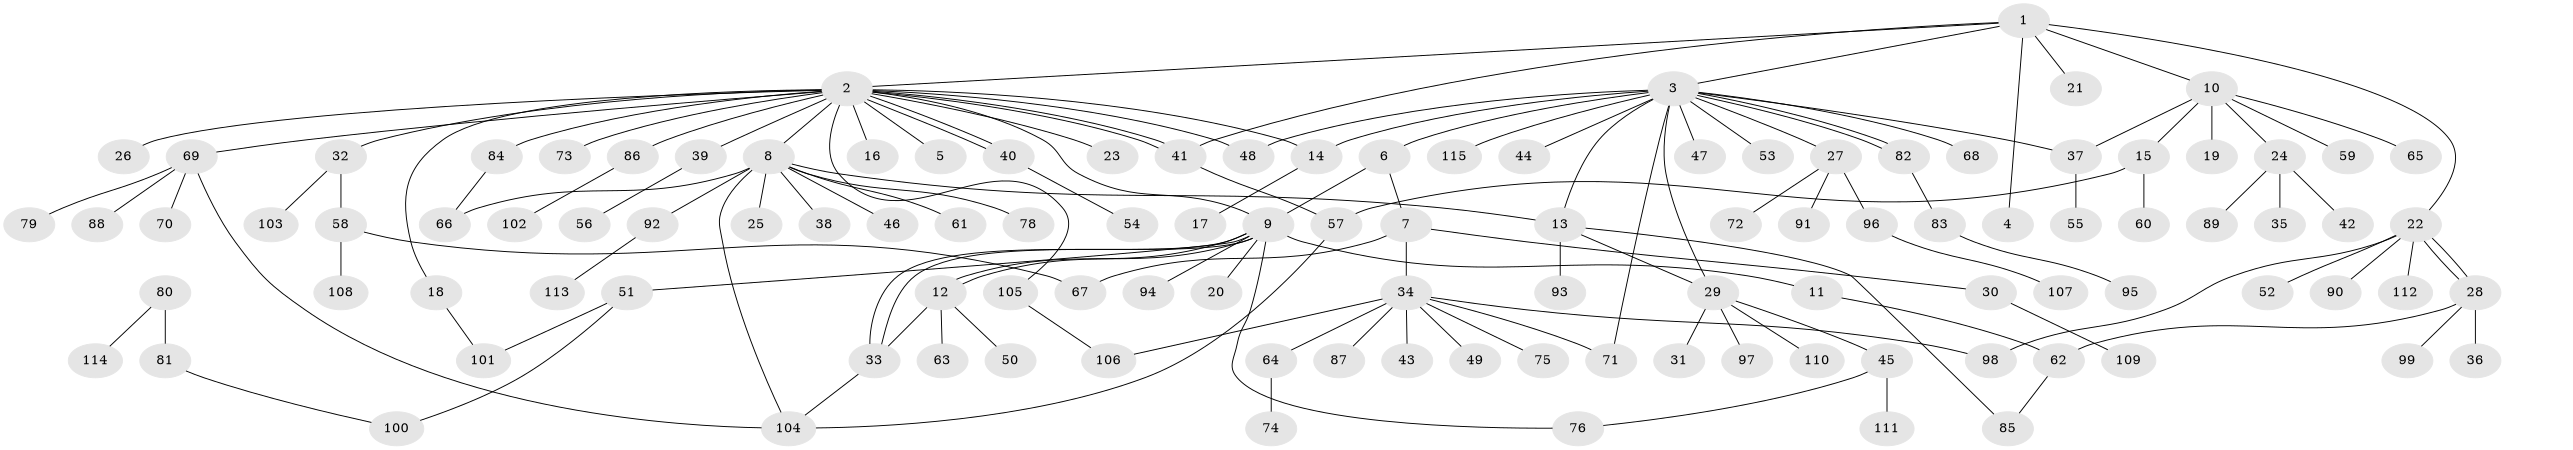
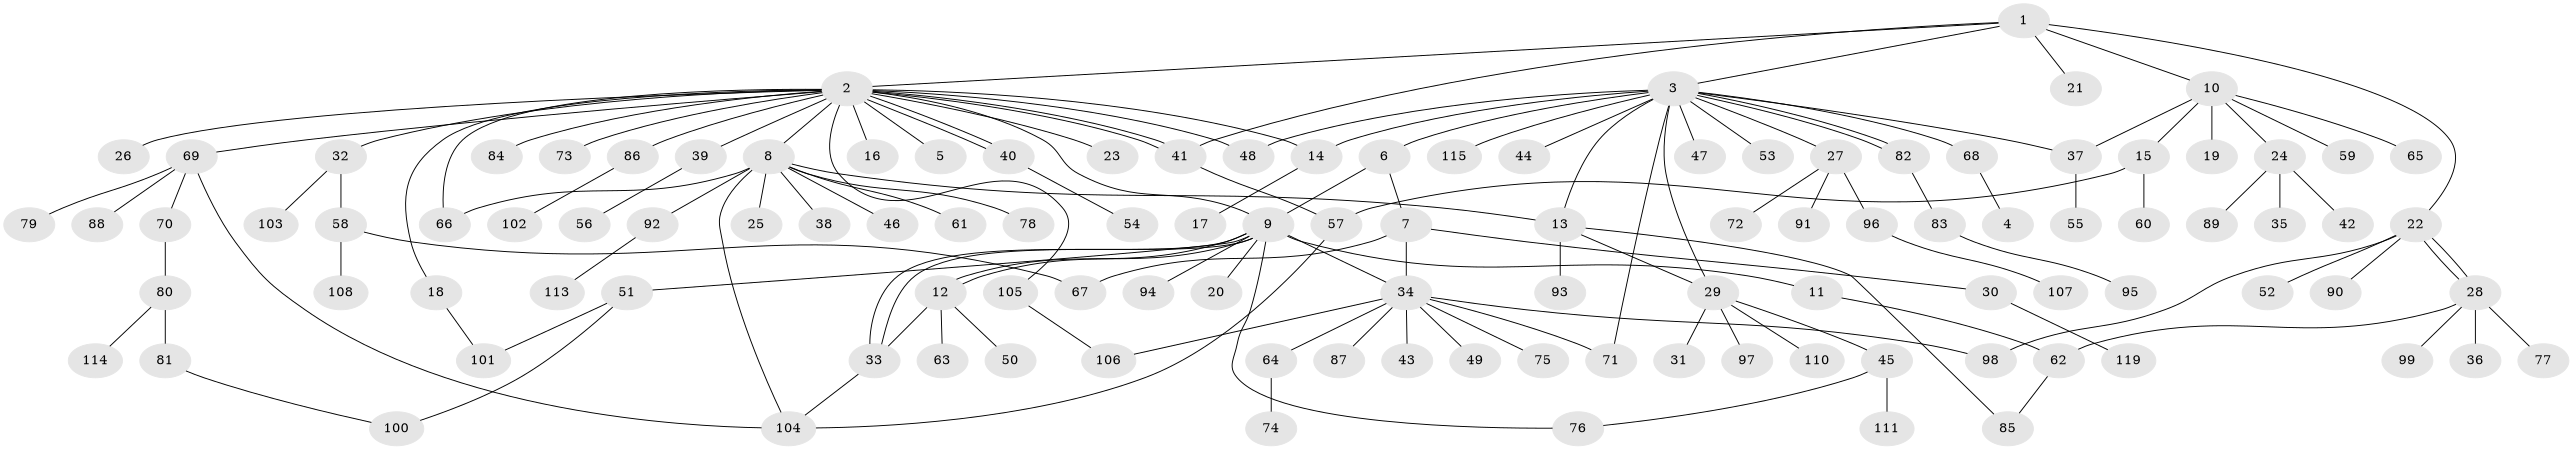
edge "1" -- "4": now "68" -- "4"
edge "84" -- "66": now "2" -- "66"
edge "70" -- "80": added
edge "9" -- "34": added
node "112": removed
node "109": label "109" -> "119"
node "77": added
